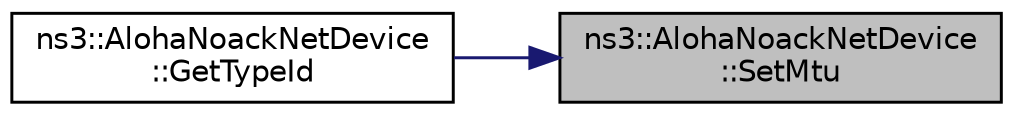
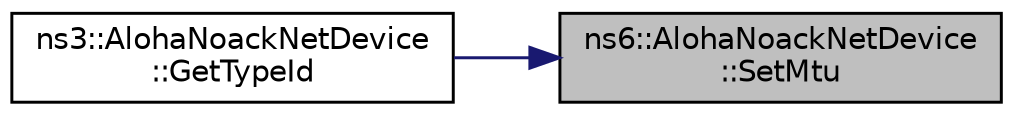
node "ns3::AlohaNoackNetDevice ::SetMtu": label "ns3::AlohaNoackNetDevice ::SetMtu" -> "ns6::AlohaNoackNetDevice ::SetMtu"
